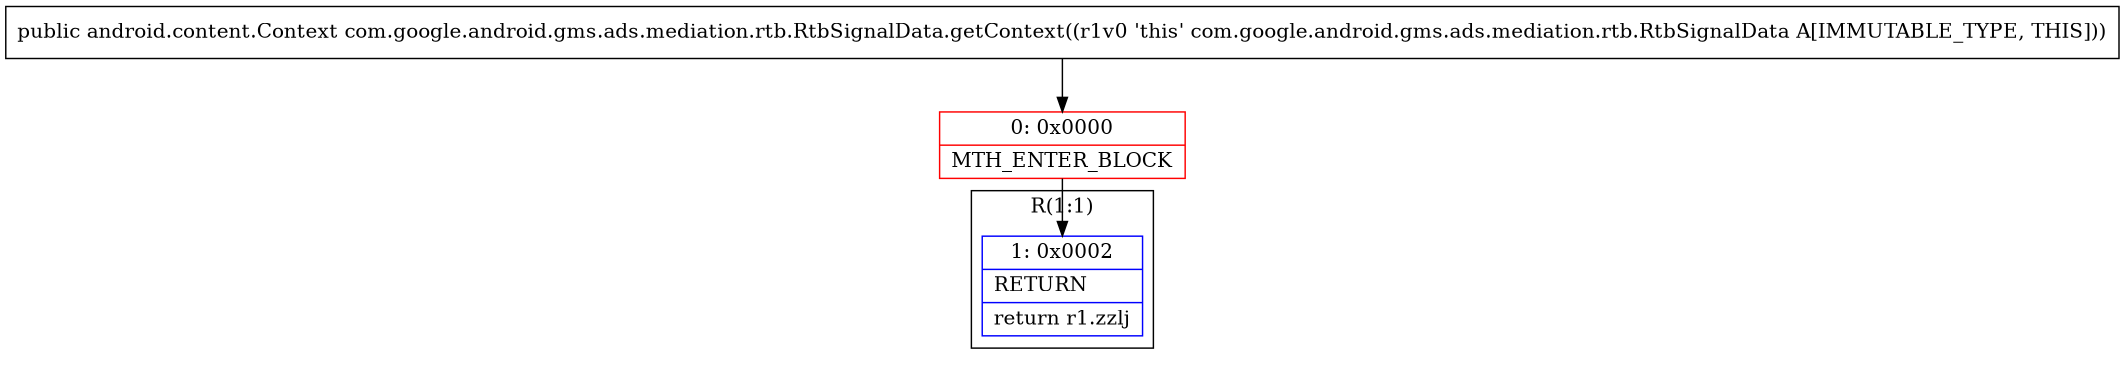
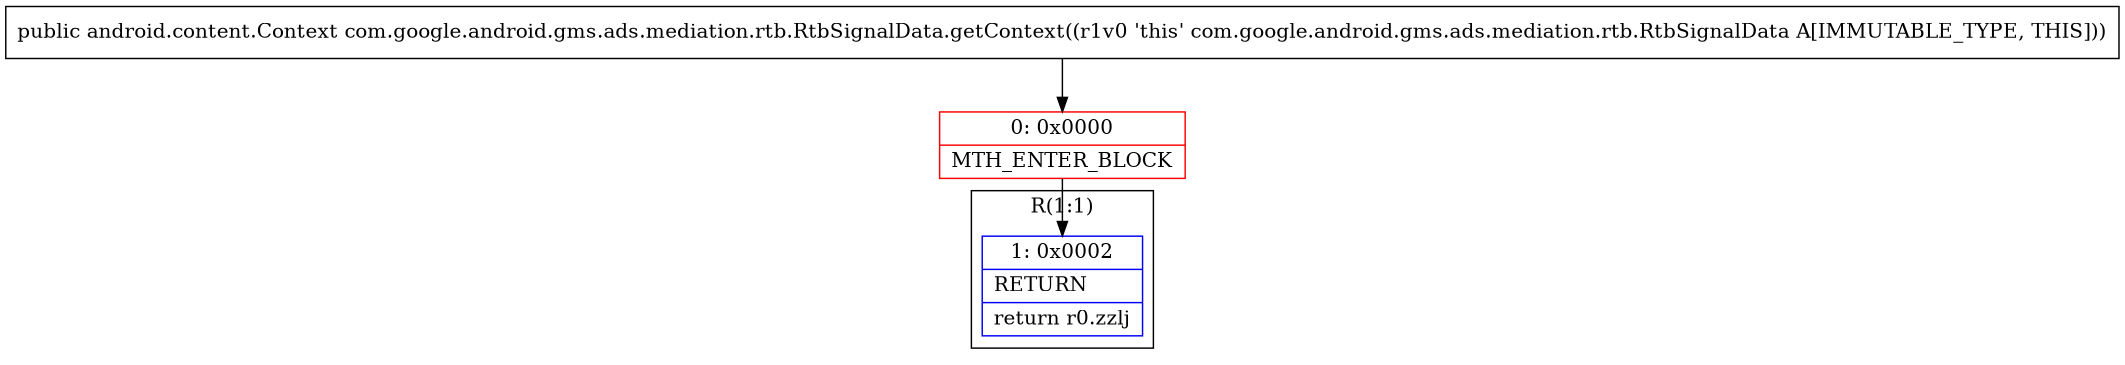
node "1: 0x0002": text "return r1.zzlj" -> "return r0.zzlj"
